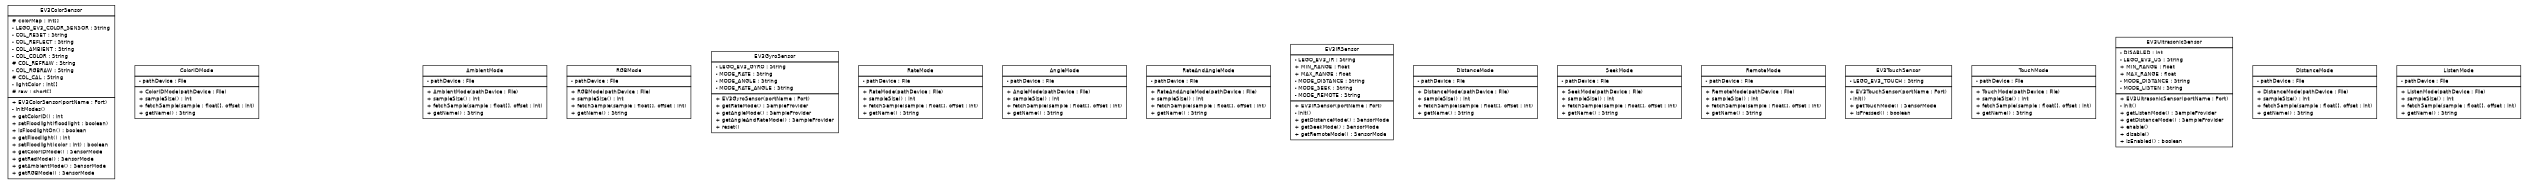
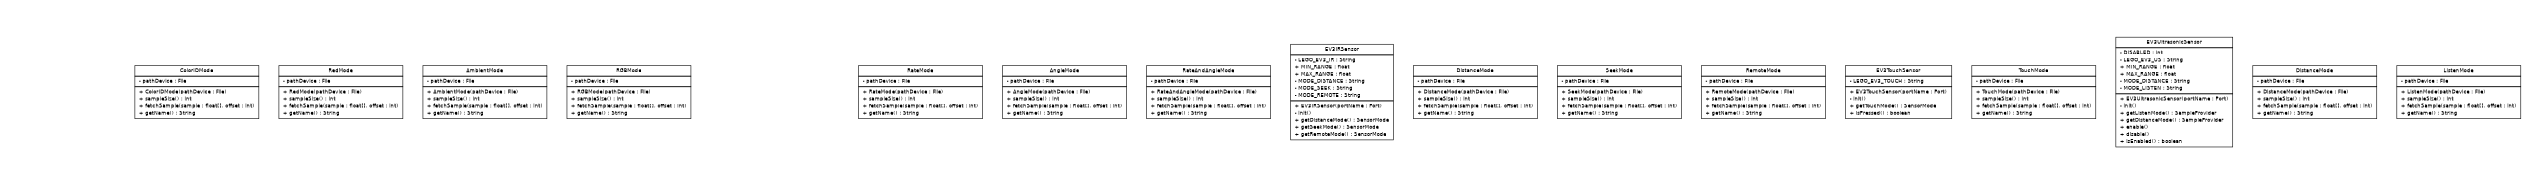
node "EV3ColorSensor": removed
node "RedMode": added
node "EV3GyroSensor": removed
